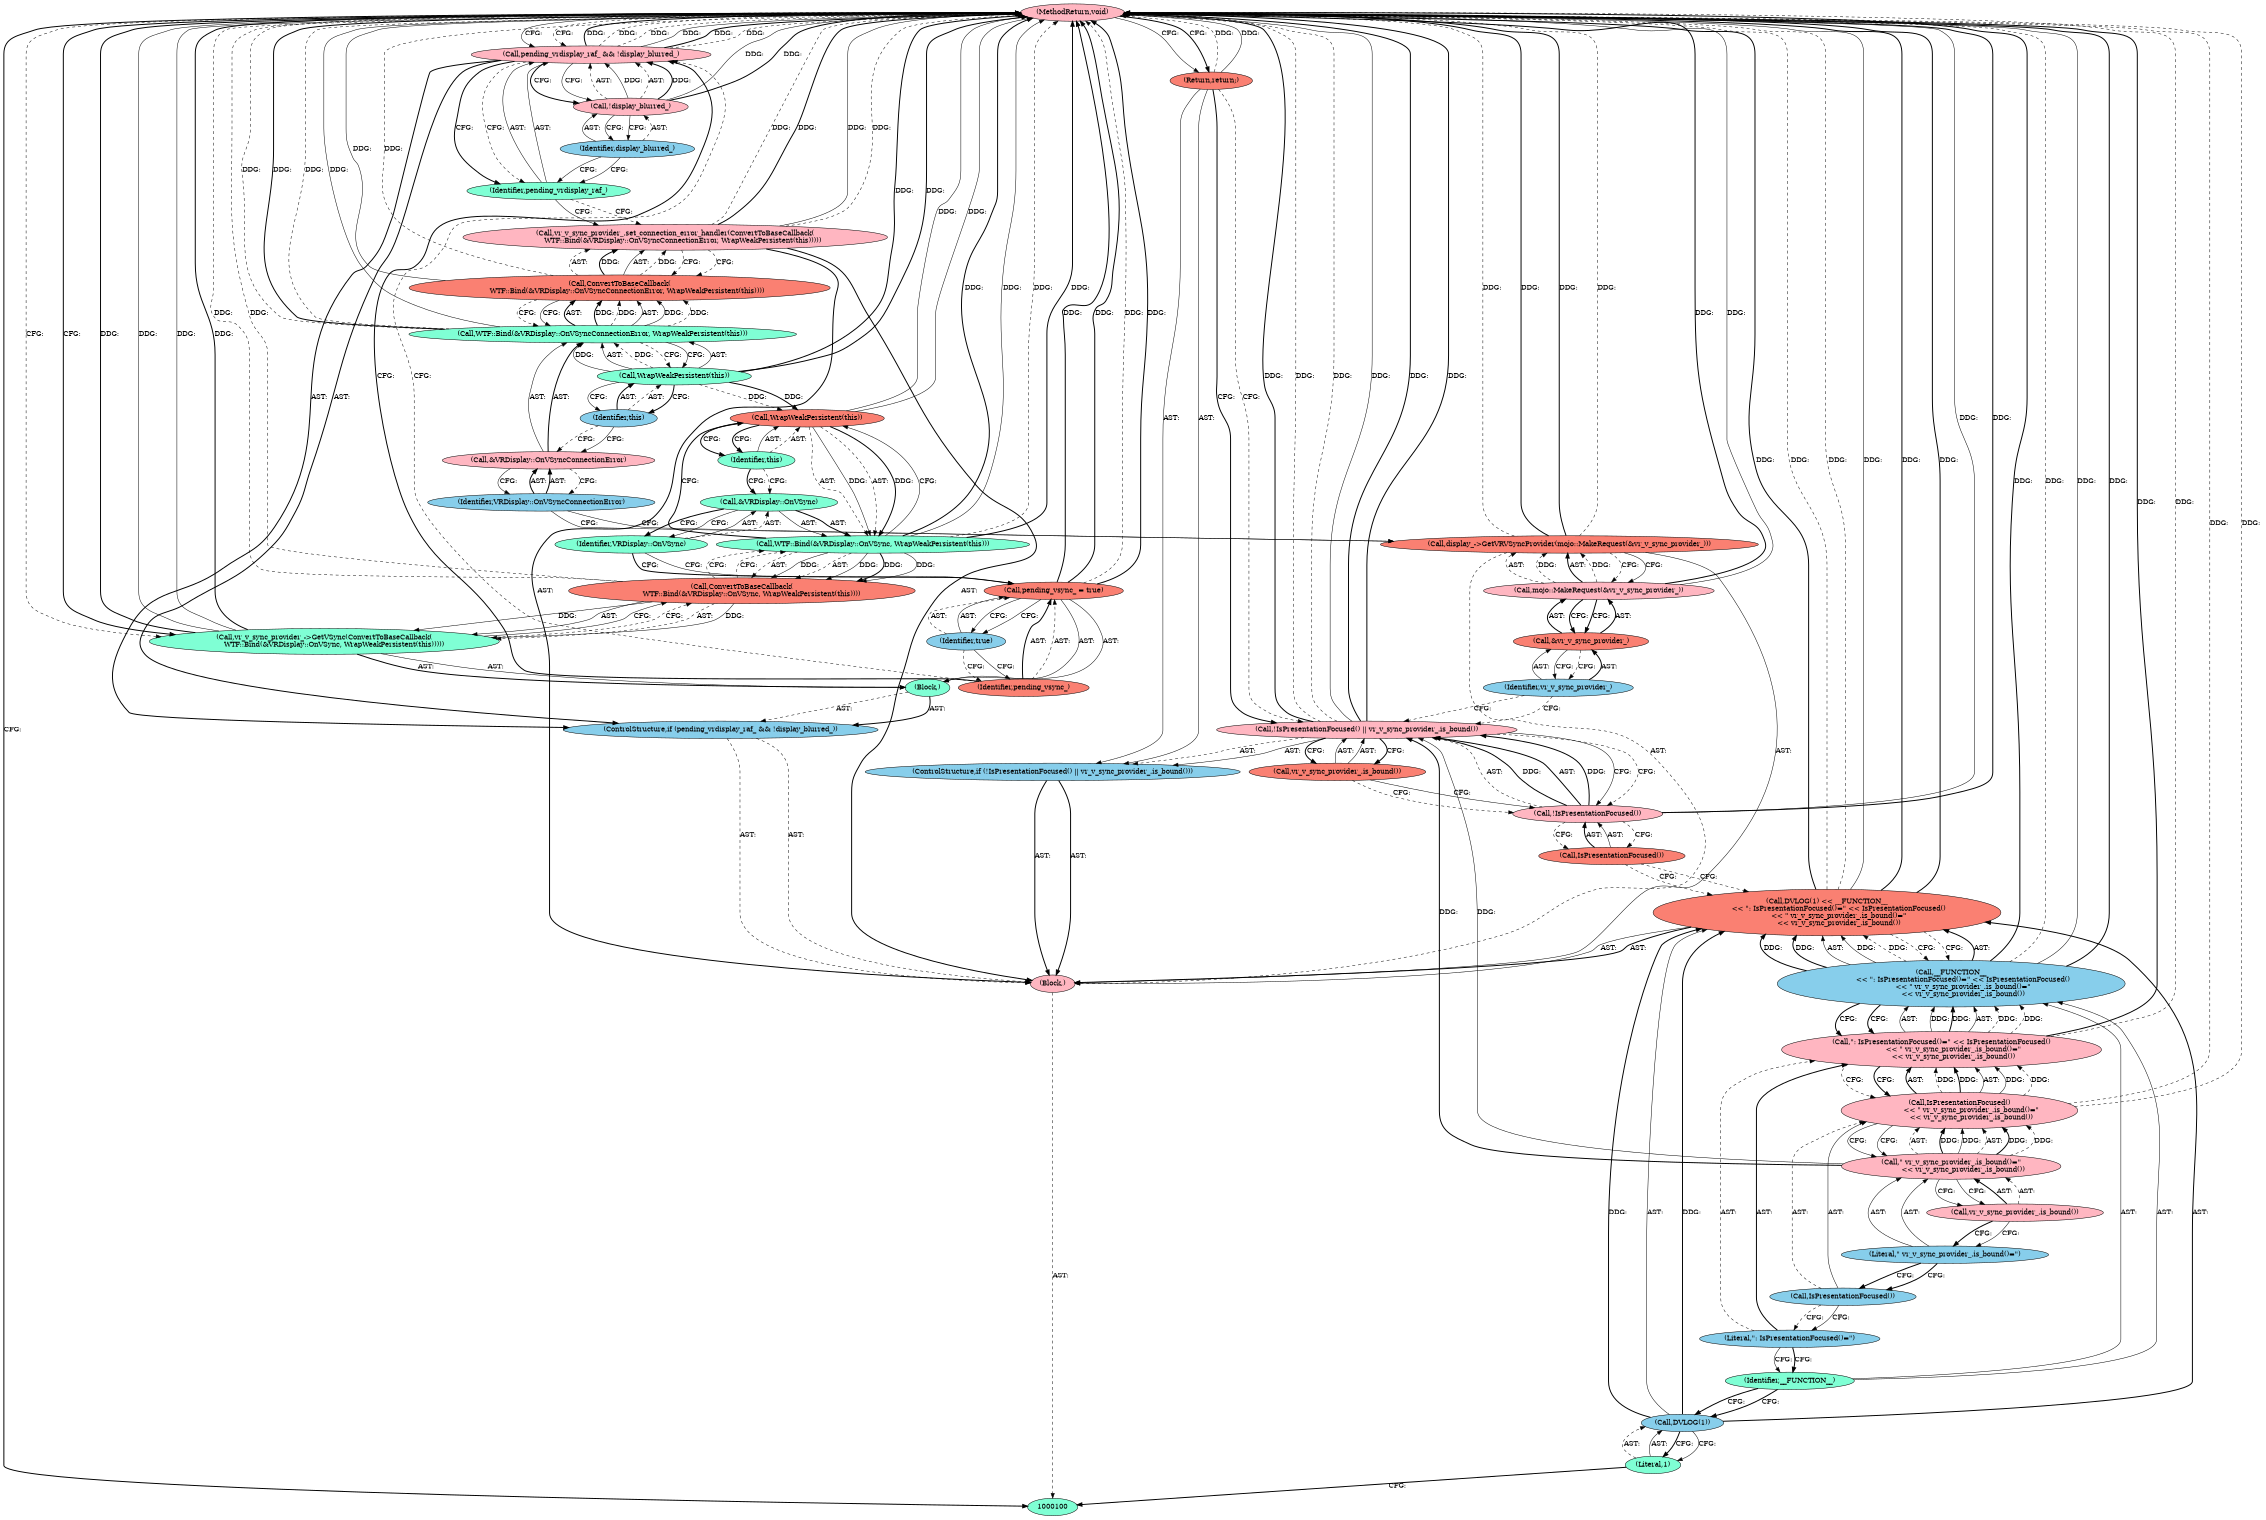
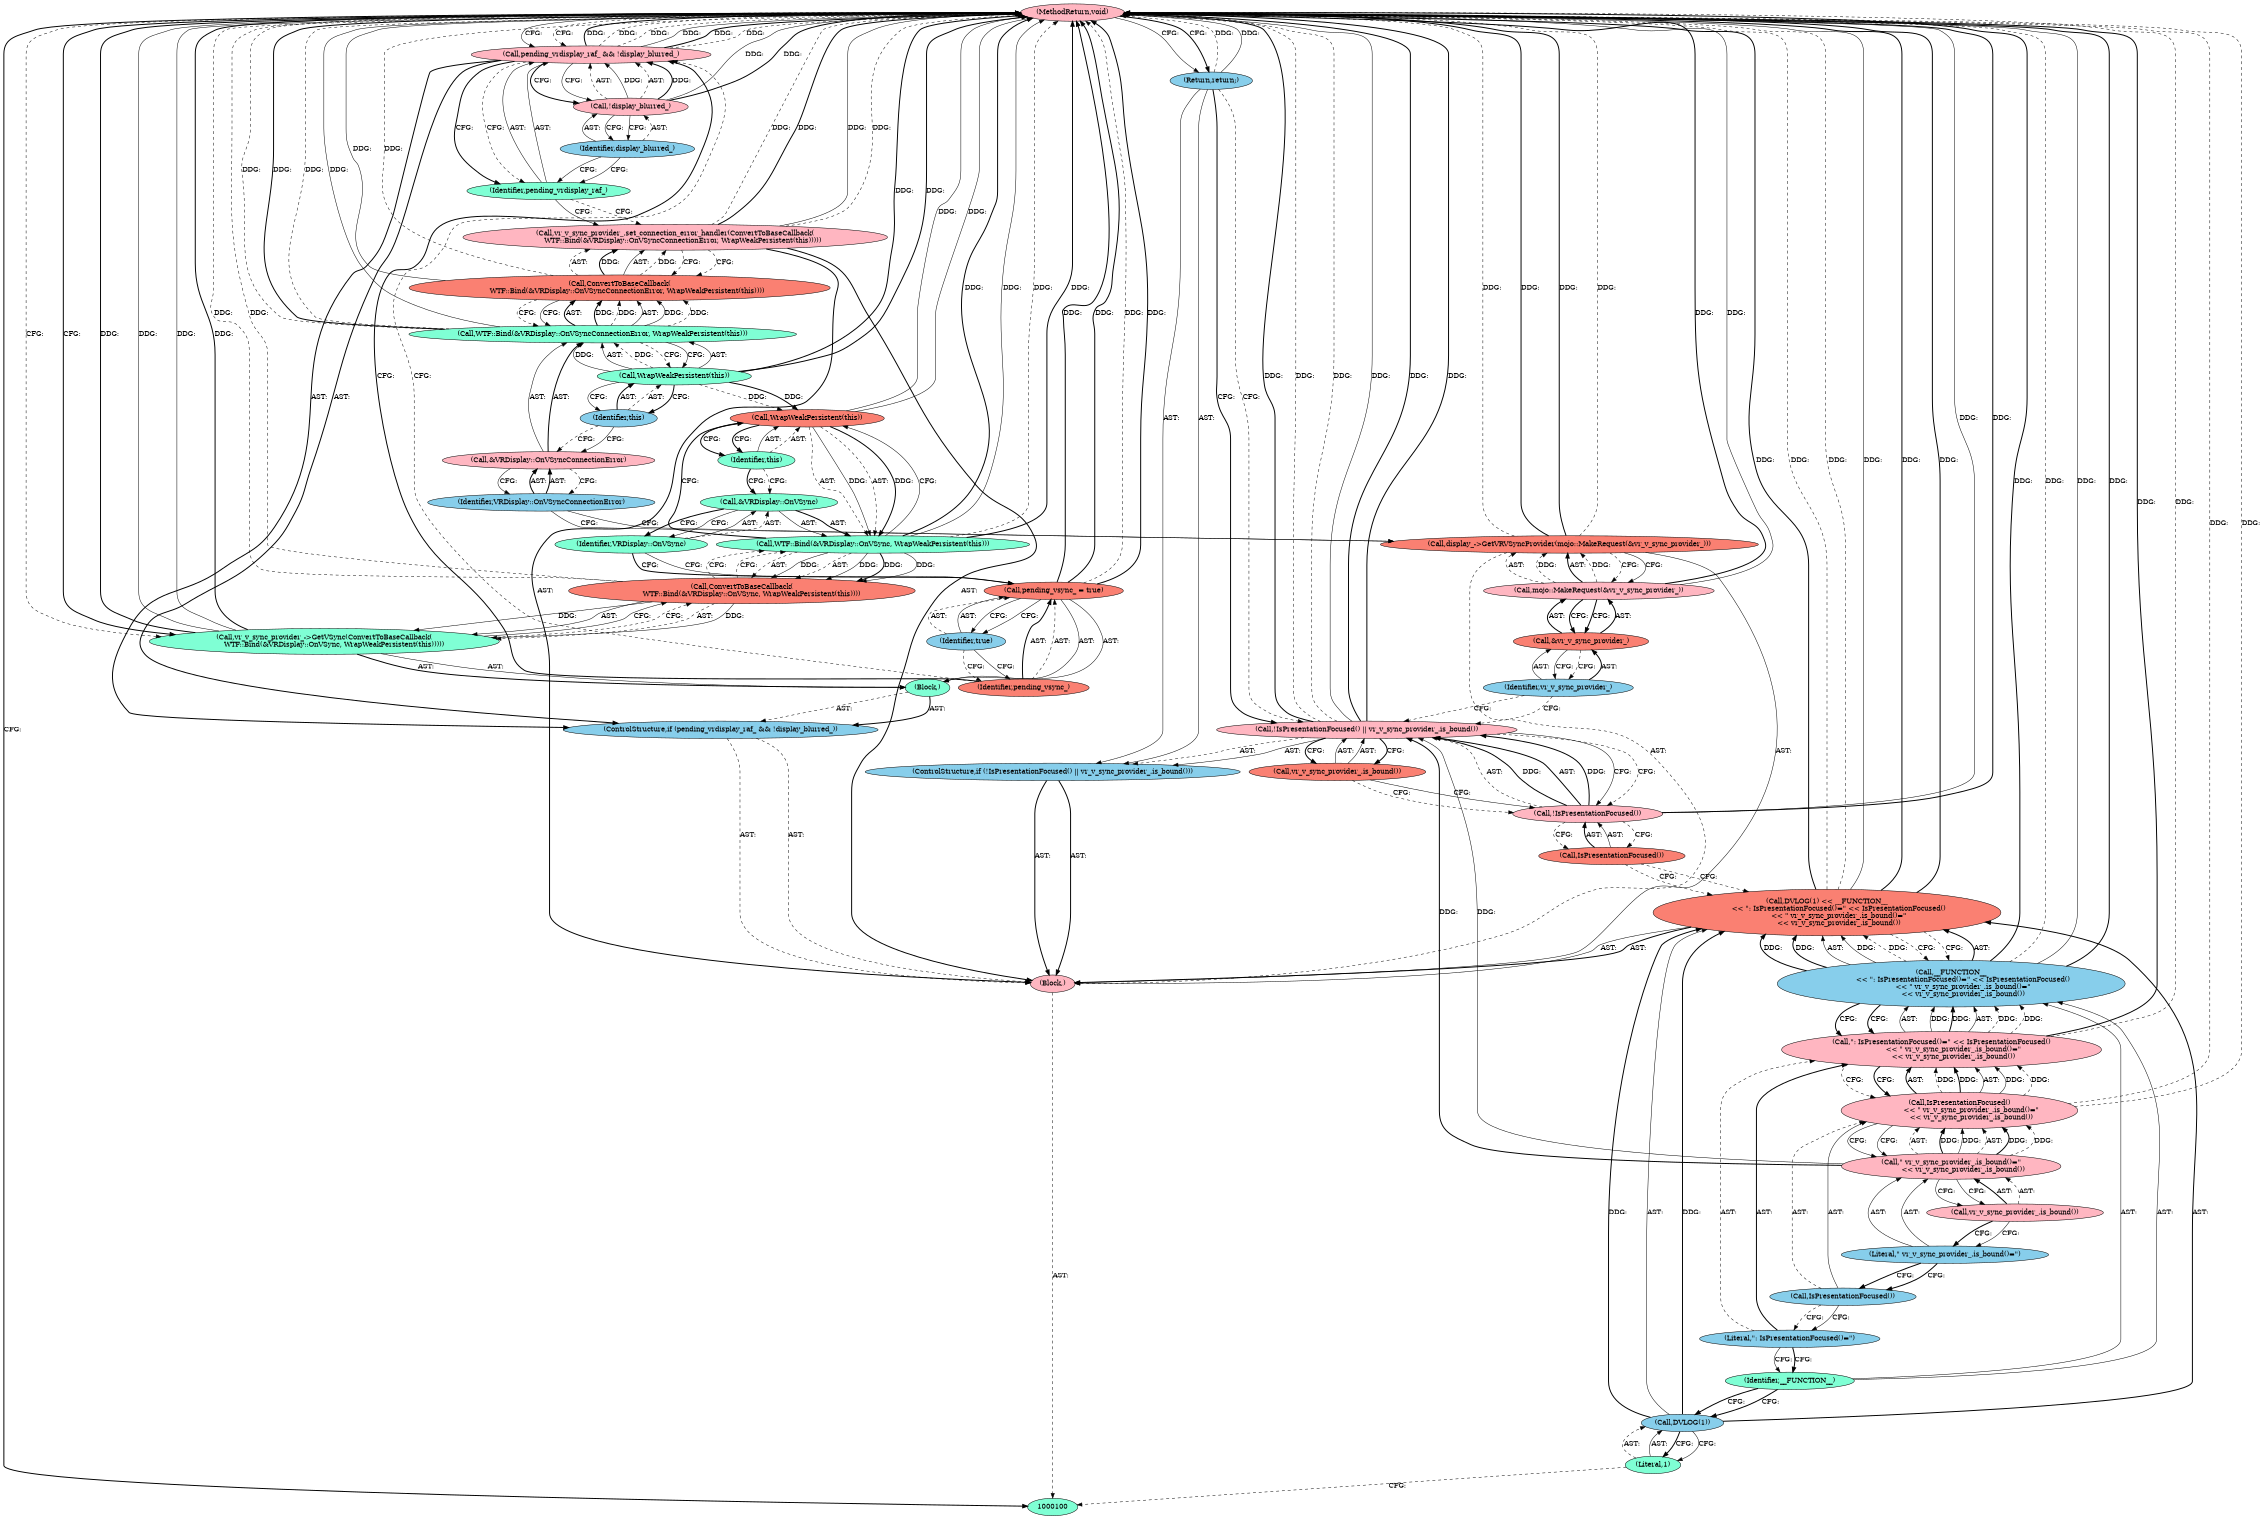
node "(Return,return;)": fillcolor salmon -> skyblue
edge "(Literal,1)" -> "1000100": style bold -> dashed
